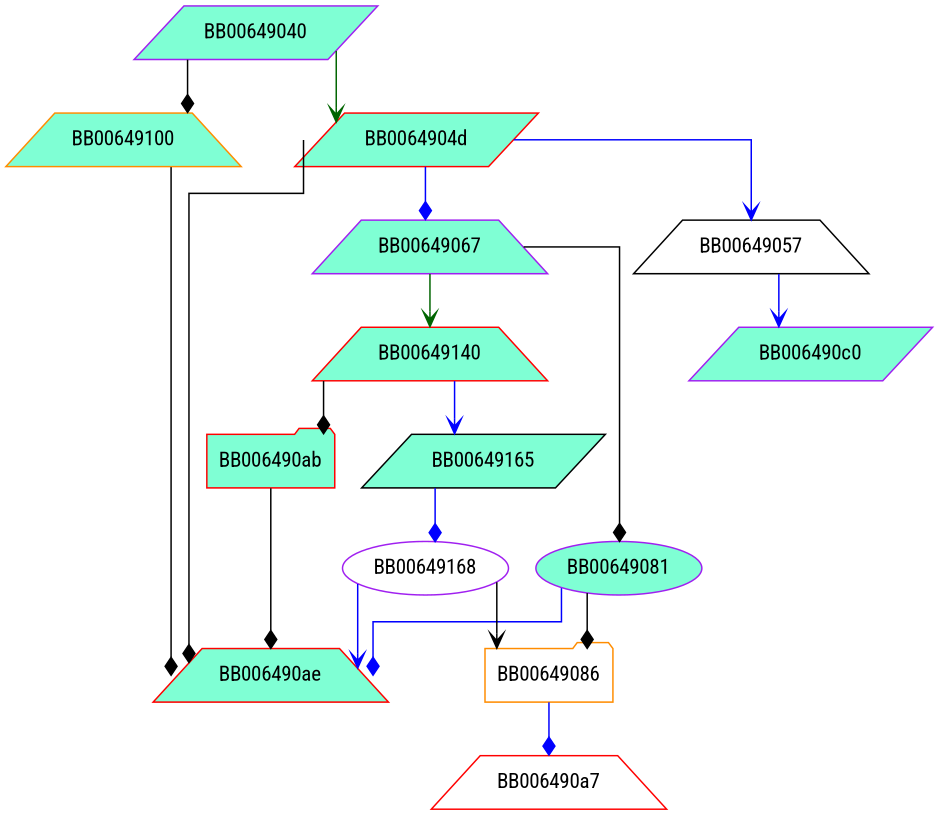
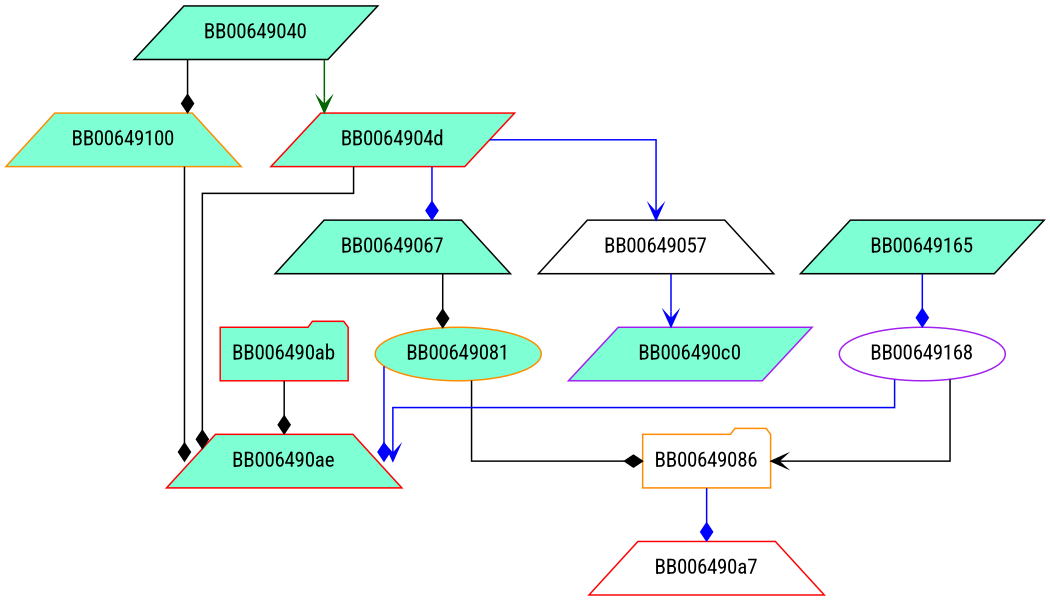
node "BB00649040": color purple -> black
node "BB00649067": color purple -> black
node "BB00649140": removed
node "BB00649081": color purple -> darkorange
